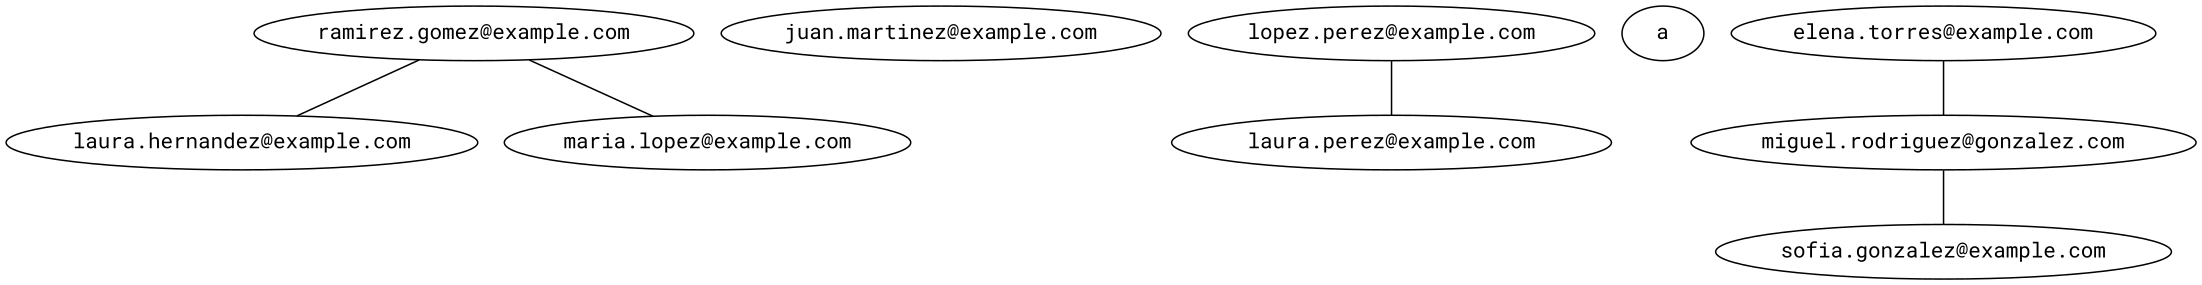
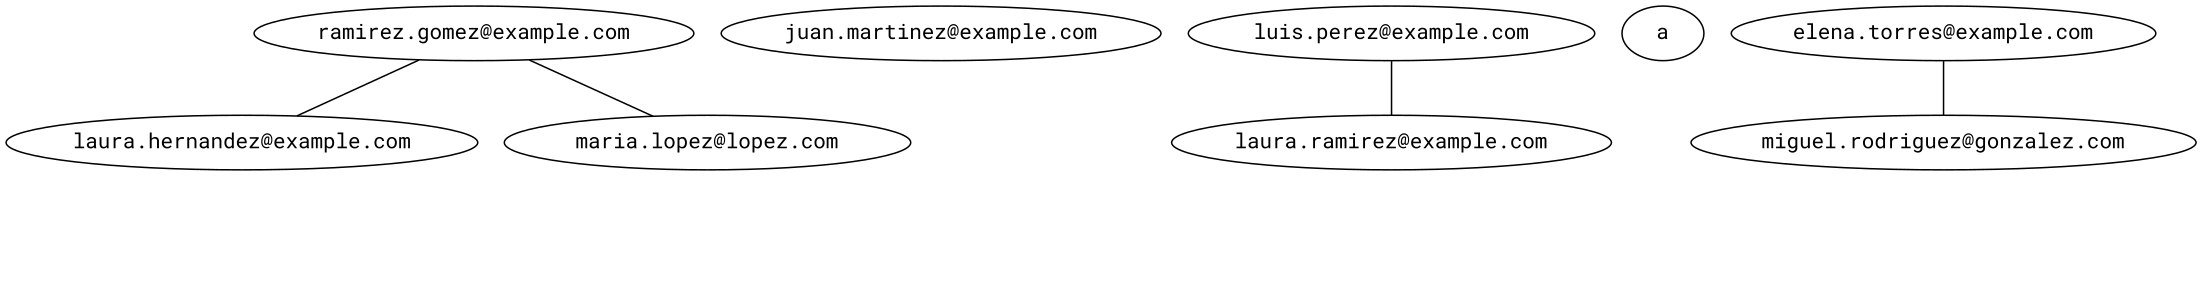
node "lopez.perez@example.com": label "lopez.perez@example.com" -> "luis.perez@example.com"
node "maria.lopez@example.com": label "maria.lopez@example.com" -> "maria.lopez@lopez.com"
node "laura.perez@example.com": label "laura.perez@example.com" -> "laura.ramirez@example.com"
node "sofia.gonzalez@example.com": removed
